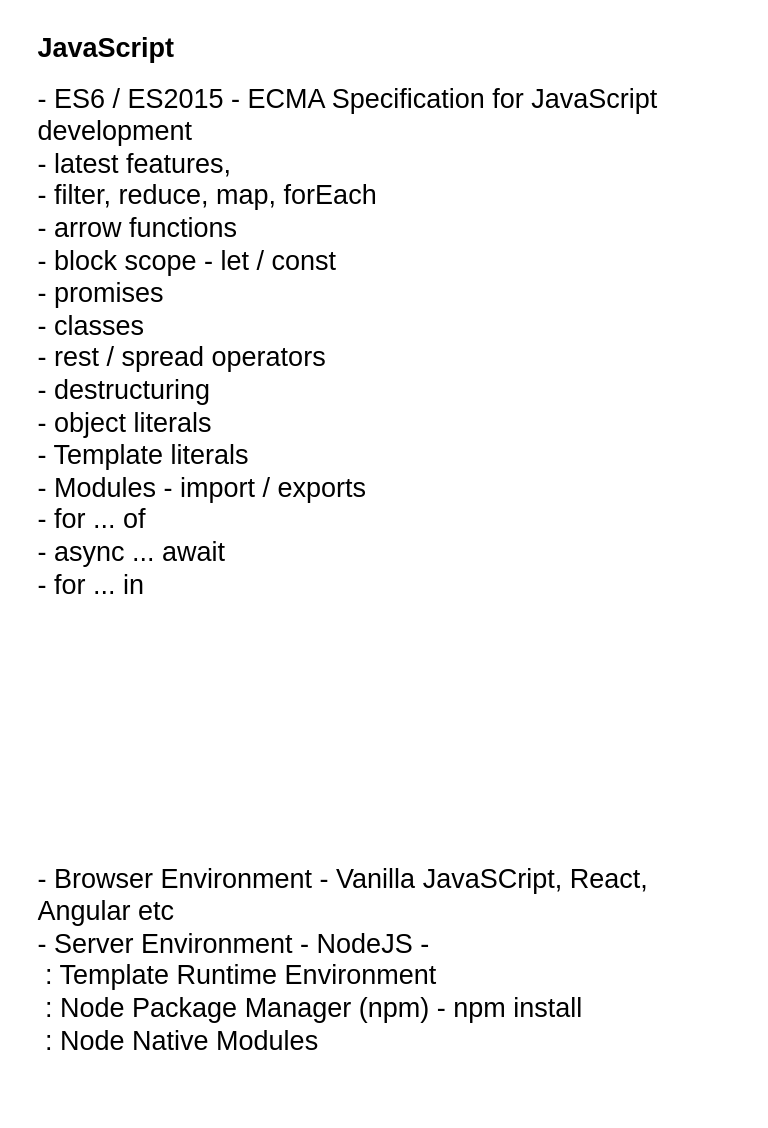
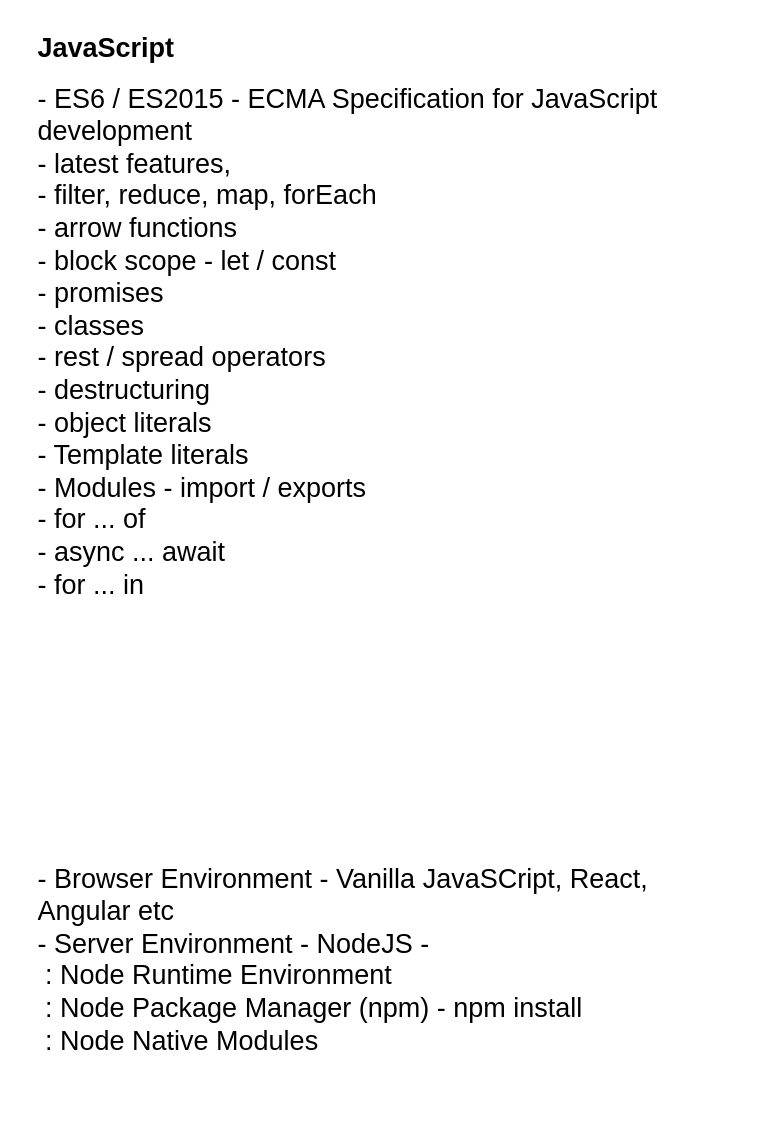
node "- Browser Environment - Vanilla JavaSCript, React, Angular etc - Server Environment - NodeJS - : Template Runtime Environment : Node Package Manager (npm) - npm install : Node Native Modules": label "- Browser Environment - Vanilla JavaSCript, React, Angular etc - Server Environment - NodeJS - : Template Runtime Environment : Node Package Manager (npm) - npm install : Node Native Modules" -> "- Browser Environment - Vanilla JavaSCript, React, Angular etc - Server Environment - NodeJS - : Node Runtime Environment : Node Package Manager (npm) - npm install : Node Native Modules"
